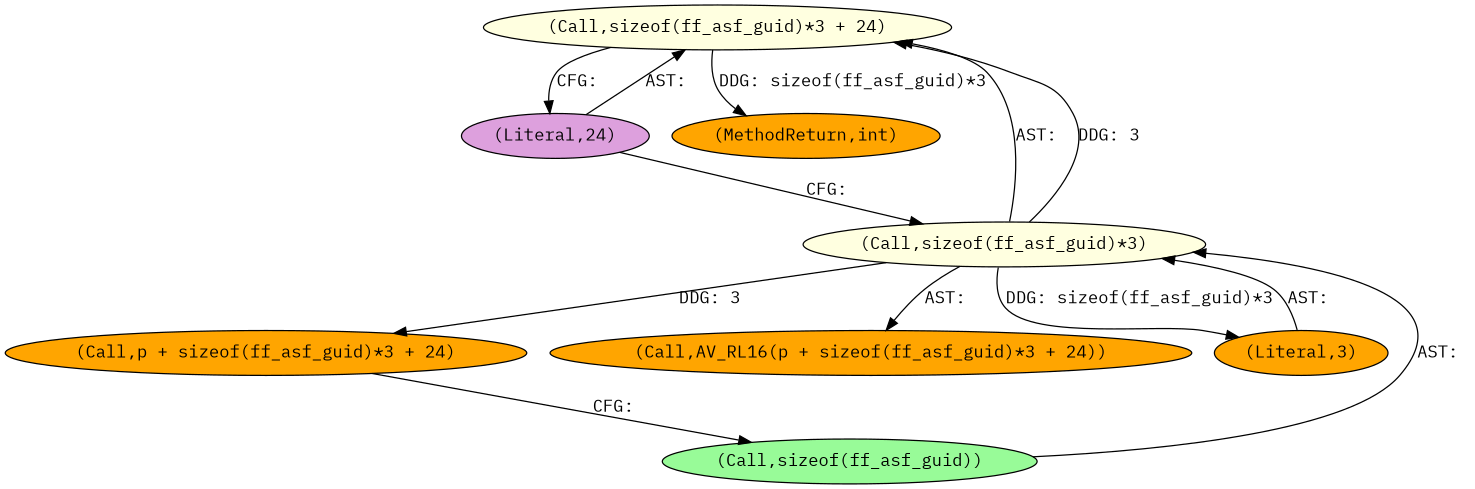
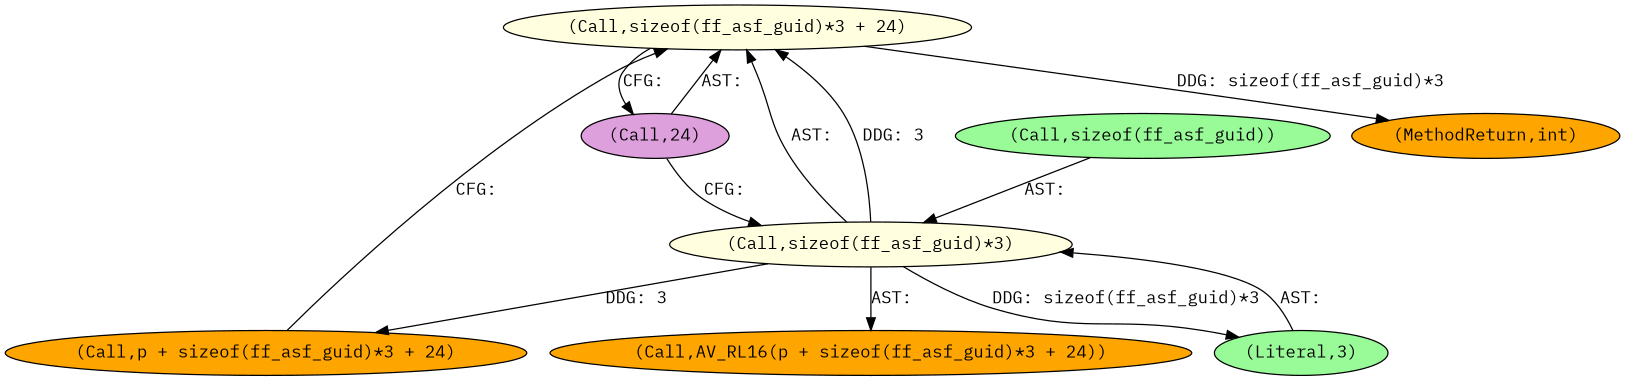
node "(Literal,24)": label "(Literal,24)" -> "(Call,24)"
node "(Literal,3)": fillcolor orange -> palegreen
edge "(Call,p + sizeof(ff_asf_guid)*3 + 24)" -> "(Call,sizeof(ff_asf_guid))": now "(Call,p + sizeof(ff_asf_guid)*3 + 24)" -> "(Call,sizeof(ff_asf_guid)*3 + 24)"
